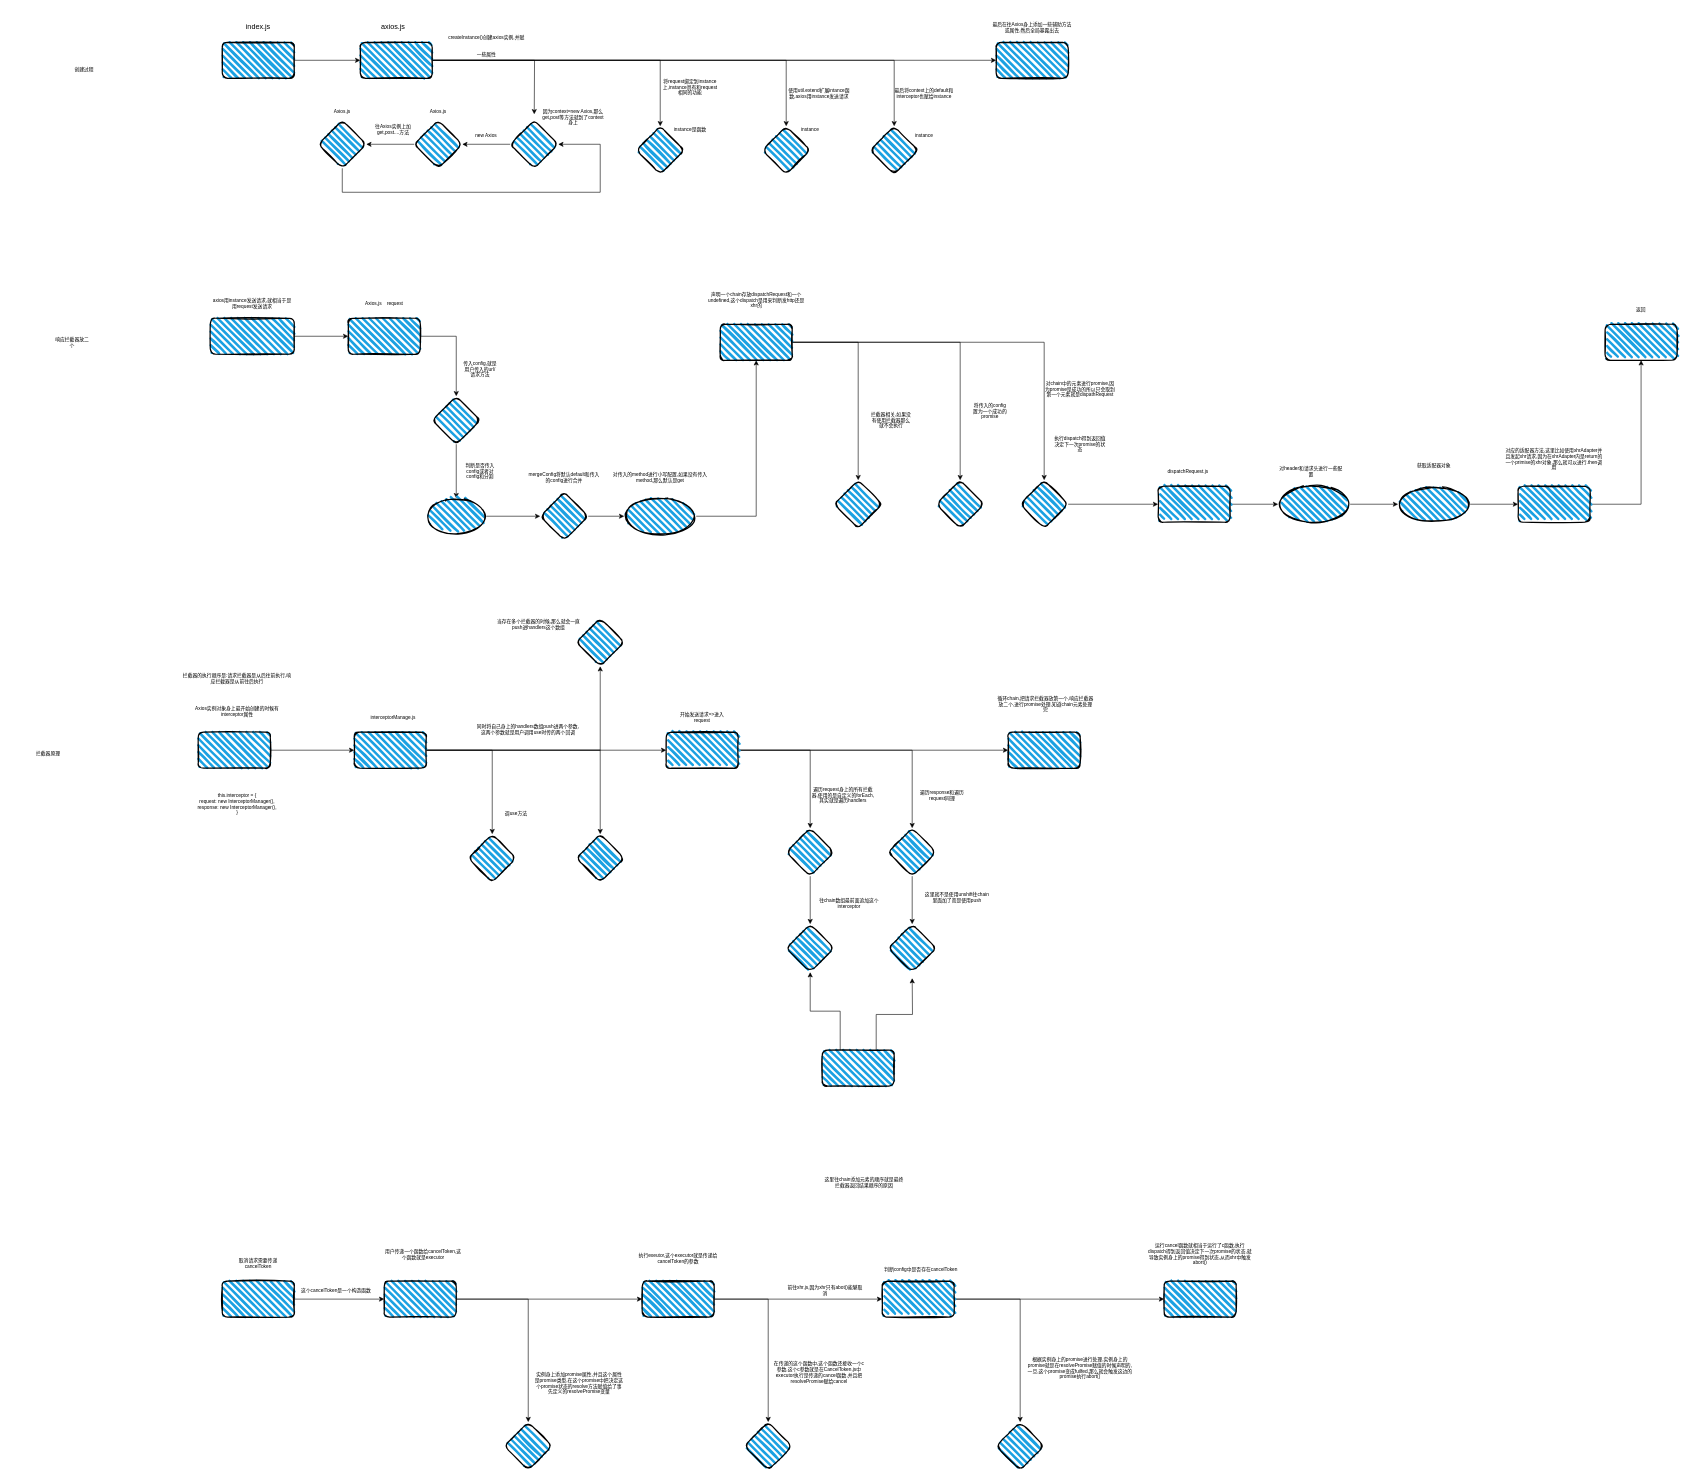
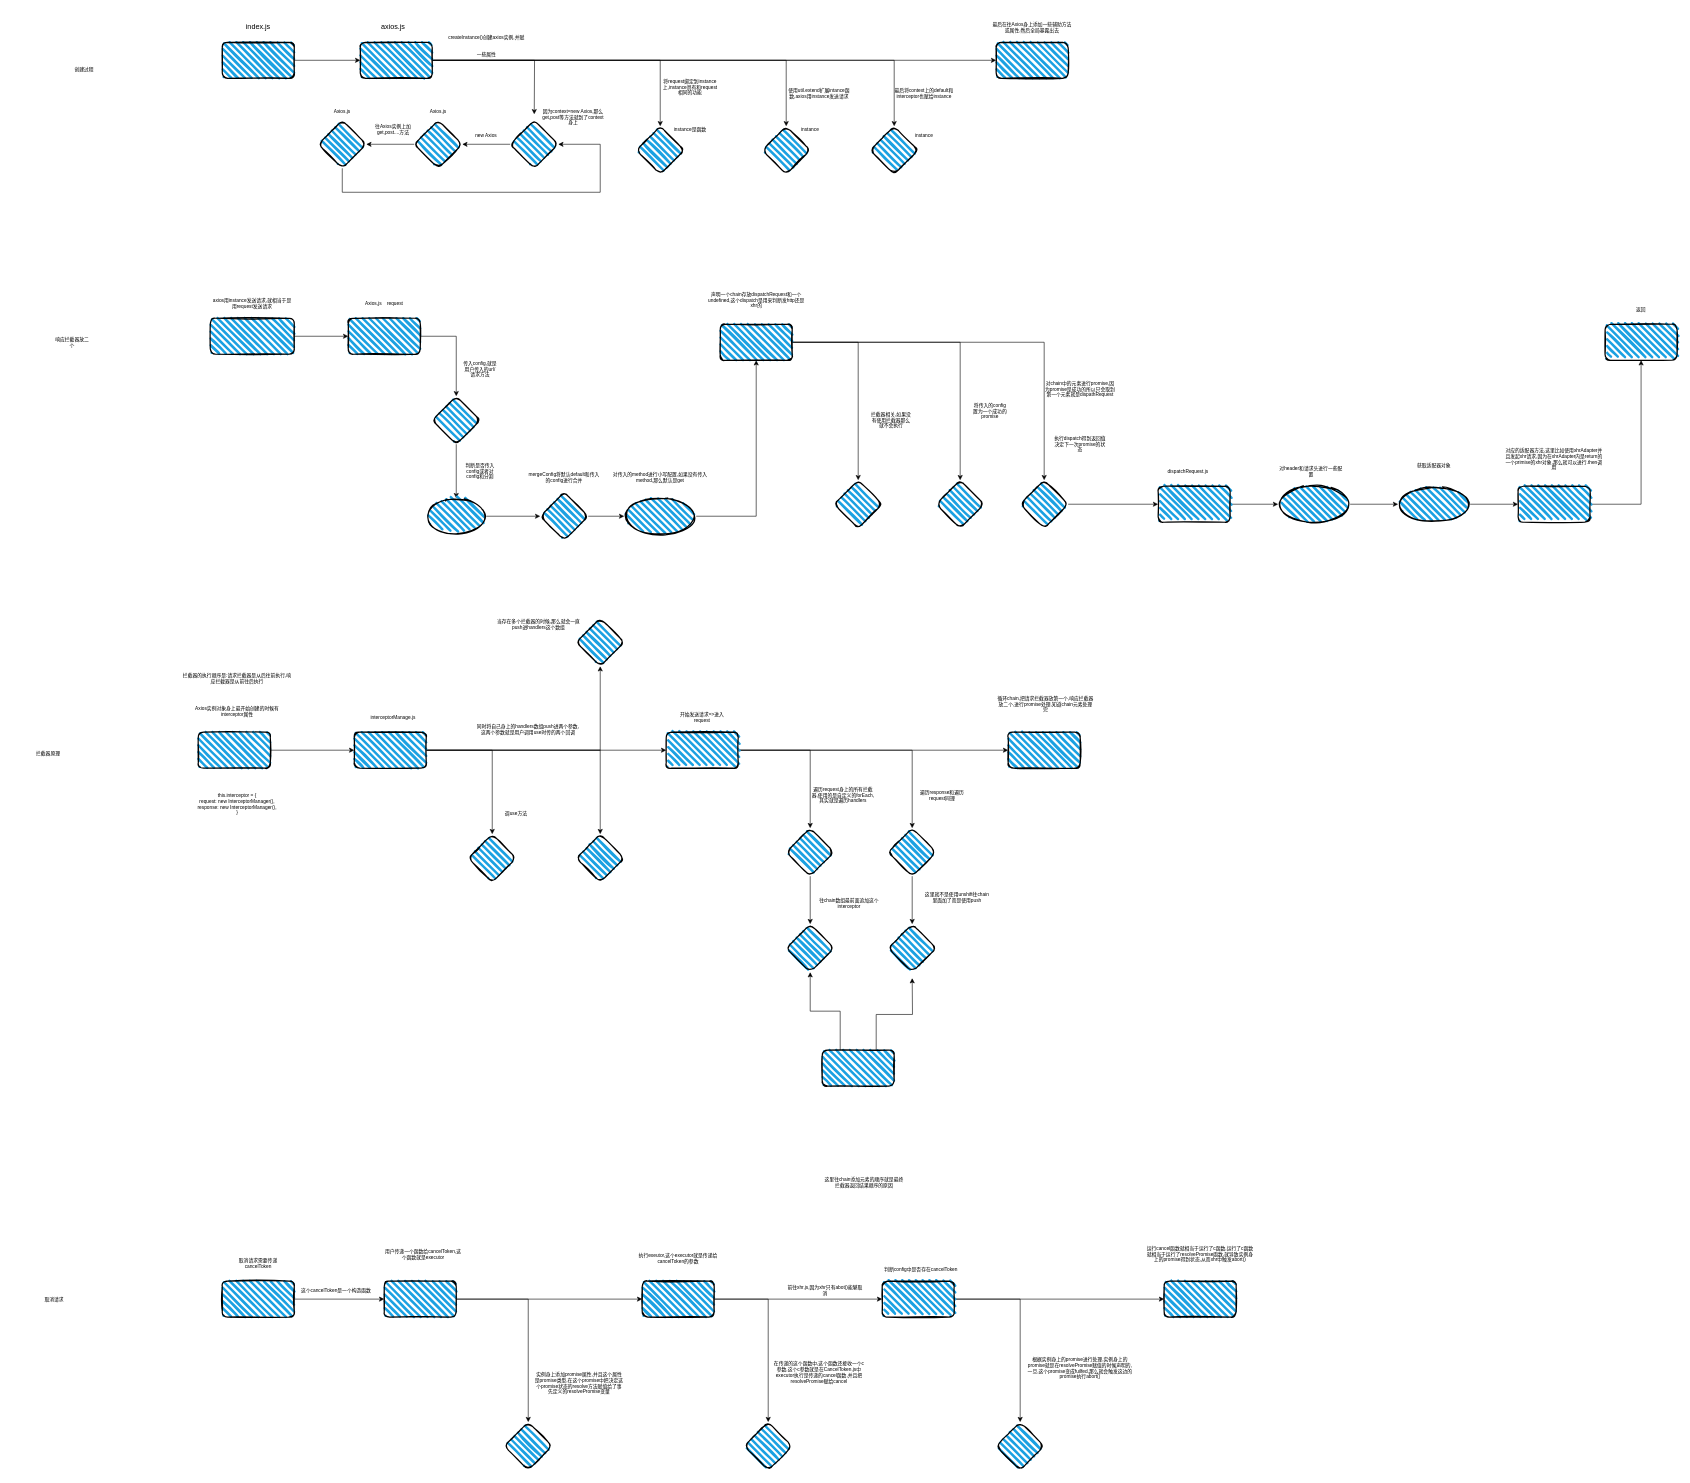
node "运行cancel函数就相当于运行了c函数,执行dispatch得到返回值决定下一次promise的状态,就导致实例身上的promise得到状态,从而xhr中触发abort()": label "运行cancel函数就相当于运行了c函数,执行dispatch得到返回值决定下一次promise的状态,就导致实例身上的promise得到状态,从而xhr中触发abort()" -> "运行cancel函数就相当于运行了c函数,运行了c函数就相当于运行了resolvePromise函数,就导致实例身上的promise得到状态,从而xhr中触发abort()"
node "取消请求": added
